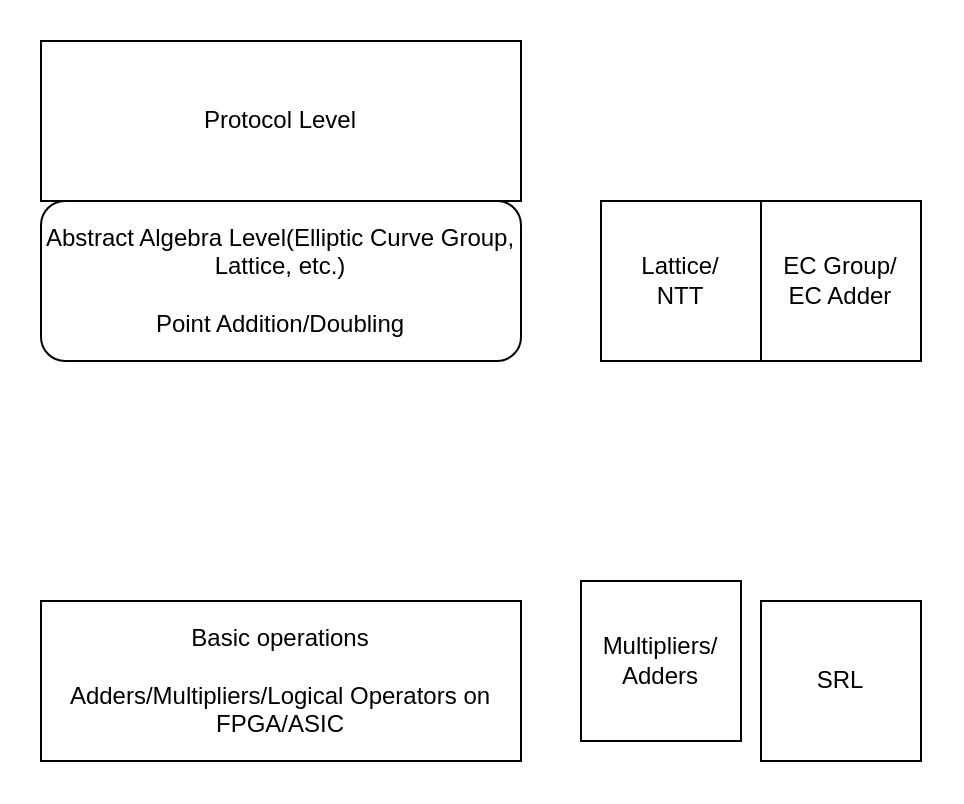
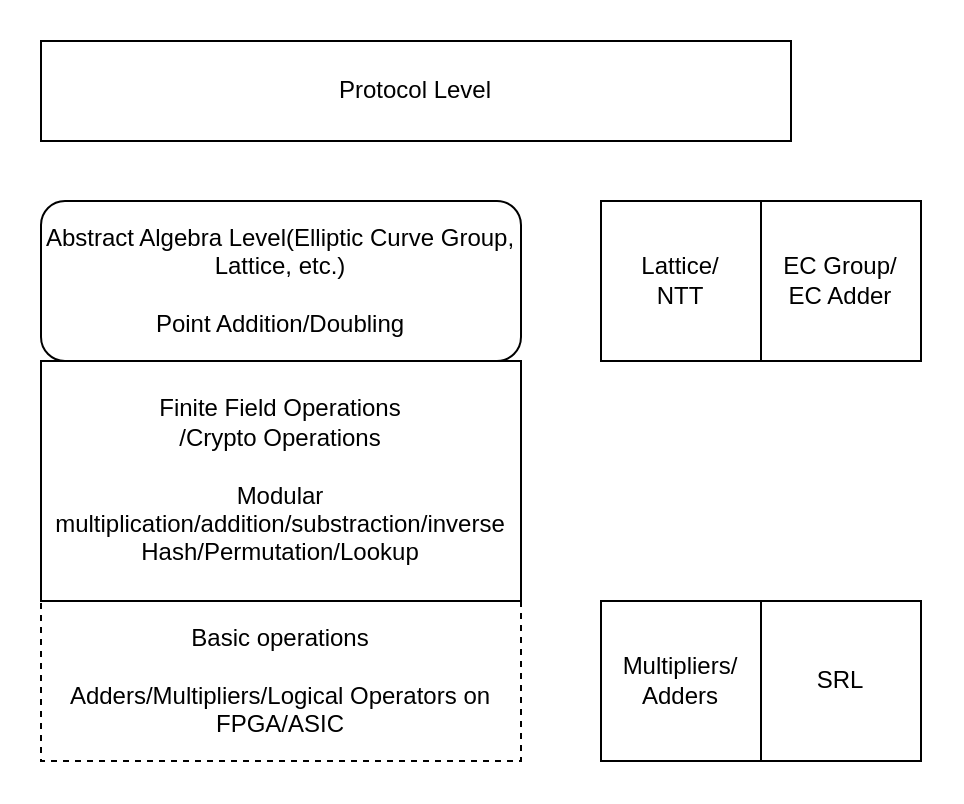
node "Protocol Level": size 480x160 -> 750x100
node "Finite Field Operations /Crypto Operations Modular multiplication/addition/substraction/inverse Hash/Permutation/Lookup": added
node "Multipliers/ Adders": moved (661, 661) -> (681, 681)
node "Basic operations Adders/Multipliers/Logical Operators on FPGA/ASIC": style solid -> dashed
